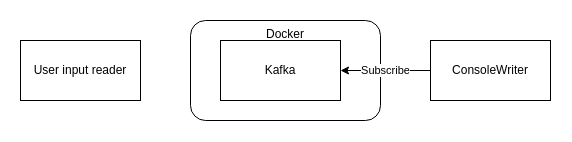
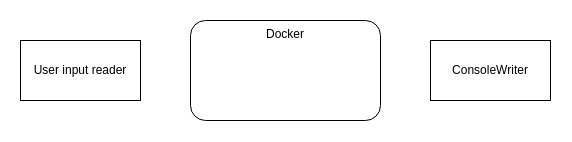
node "Kafka": removed
edge "ConsoleWriter" -> "Kafka": removed, label "Subscribe"
